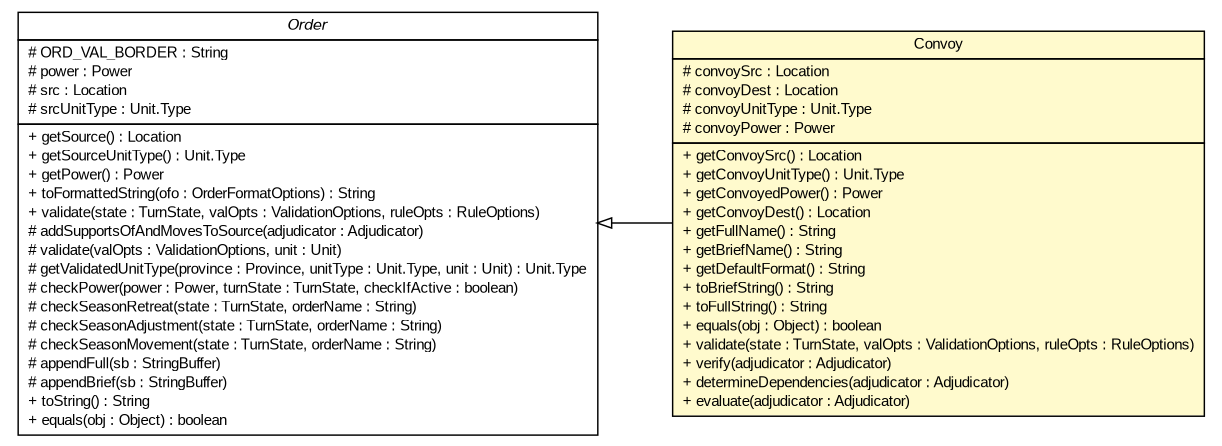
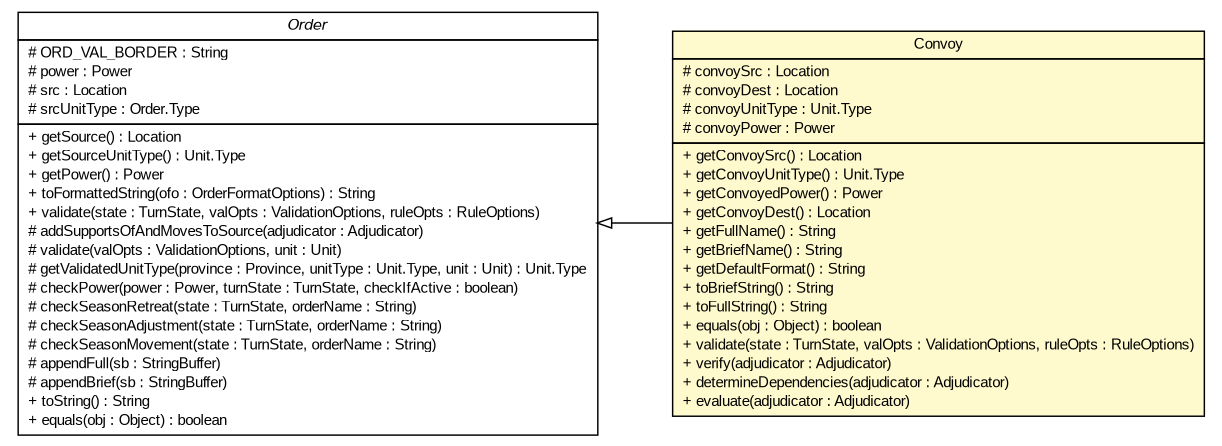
node "Order": text "# srcUnitType : Unit.Type" -> "# srcUnitType : Order.Type"
